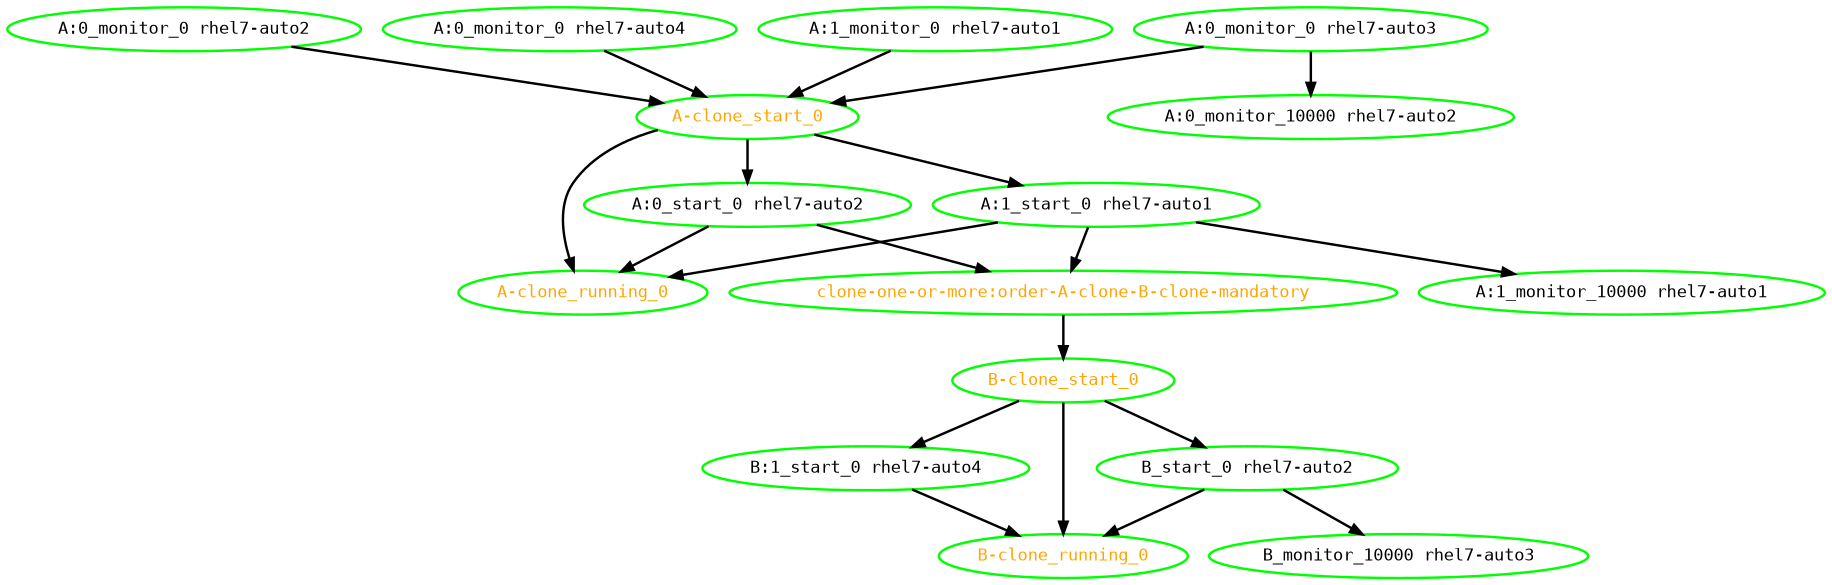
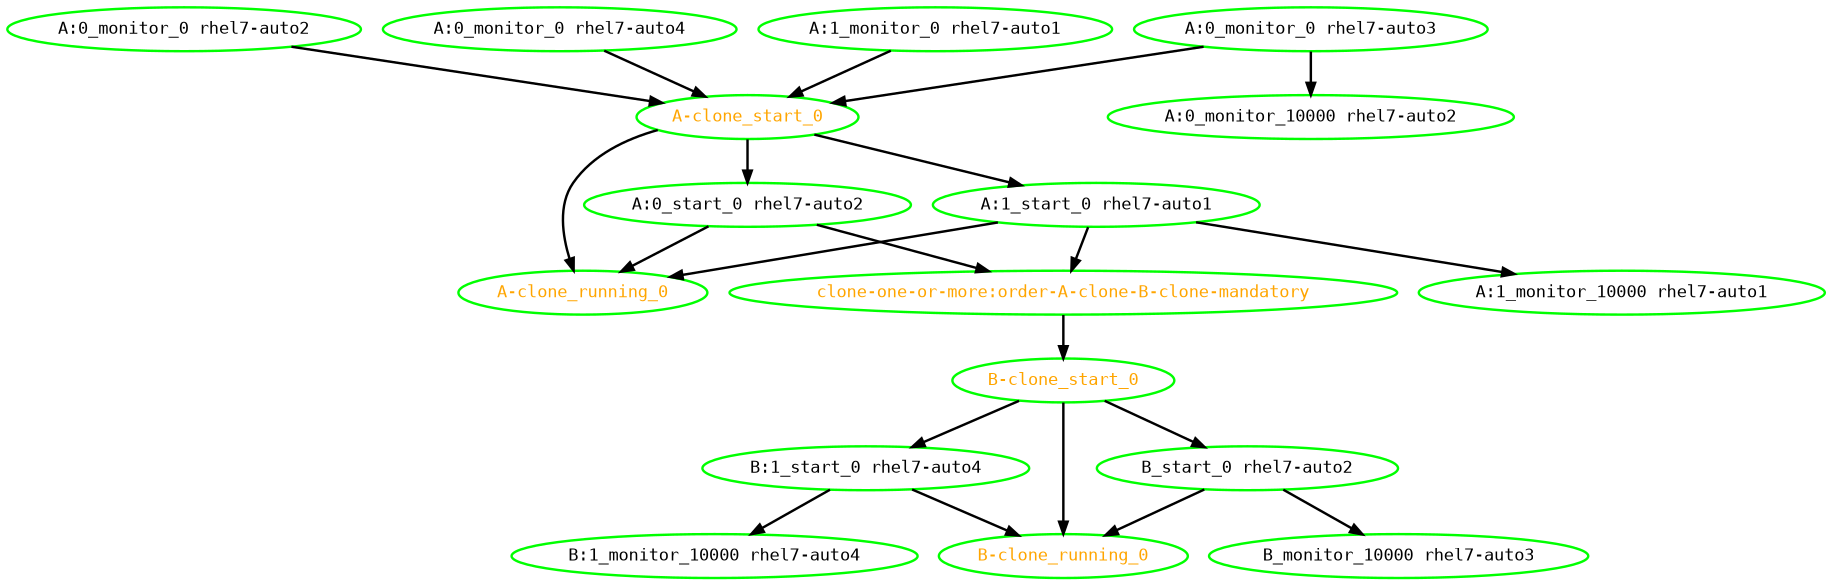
node "B:1_monitor_10000 rhel7-auto4": added
